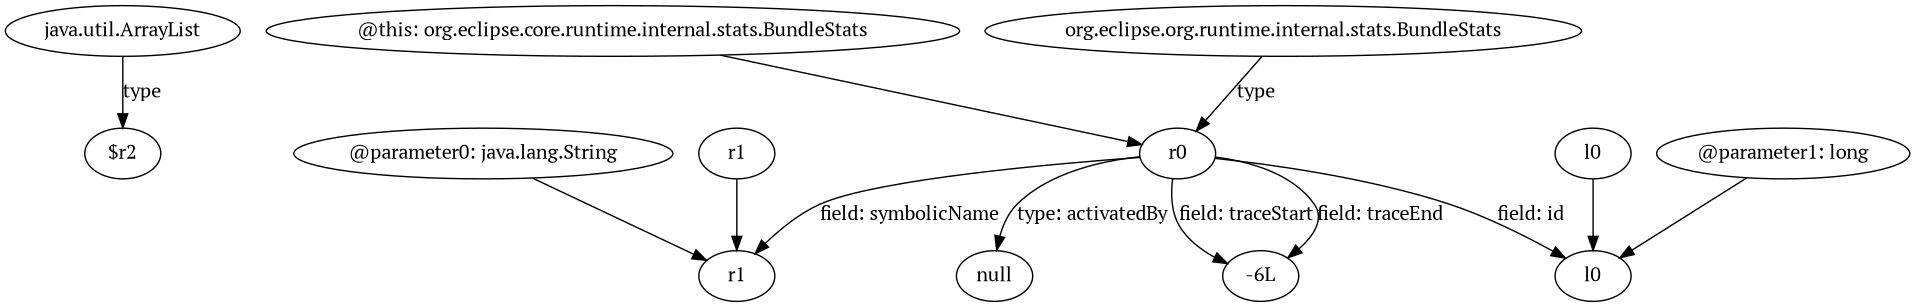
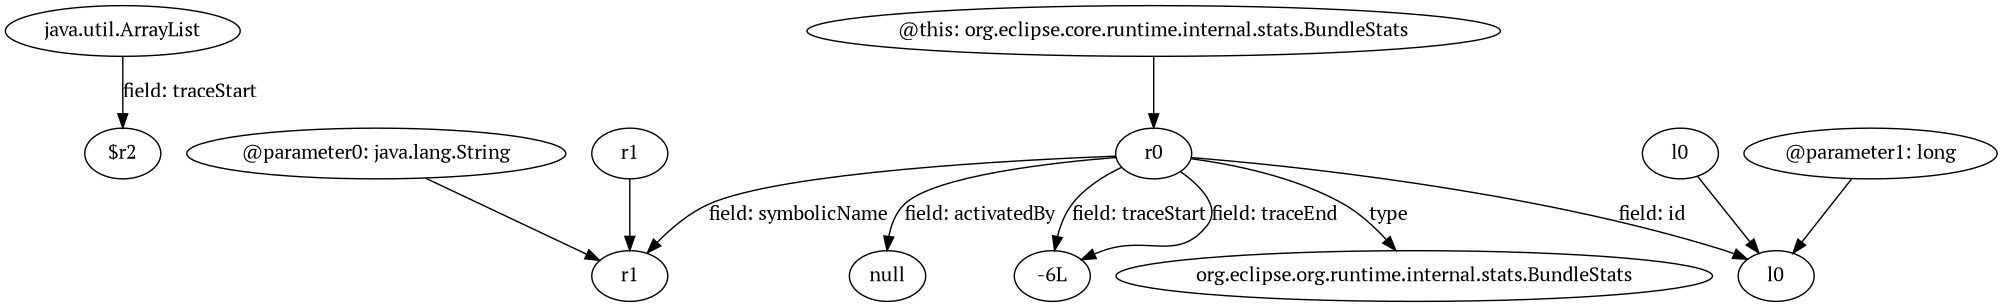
edge "org.eclipse.org.runtime.internal.stats.BundleStats" -> "r0": reversed
edge "java.util.ArrayList" -> "$r2": label "type" -> "field: traceStart"
edge "r0" -> "null": label "type: activatedBy" -> "field: activatedBy"
